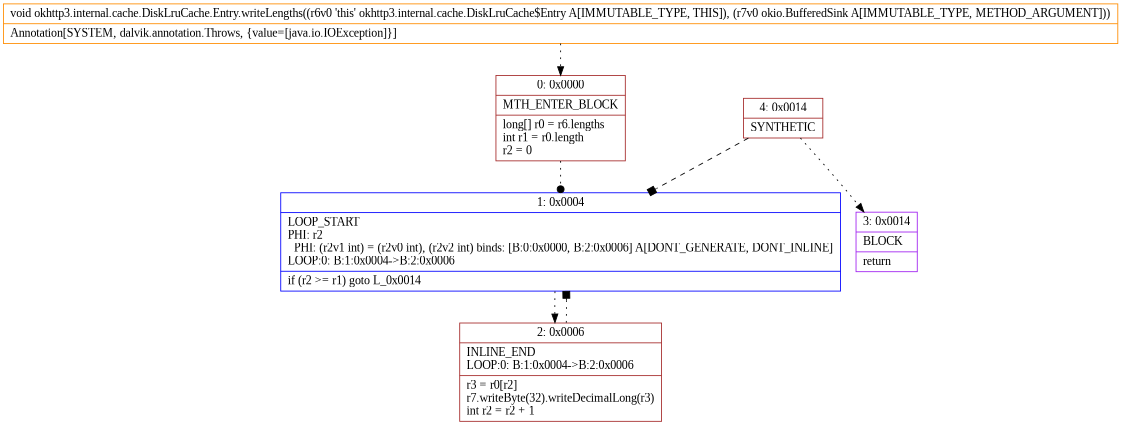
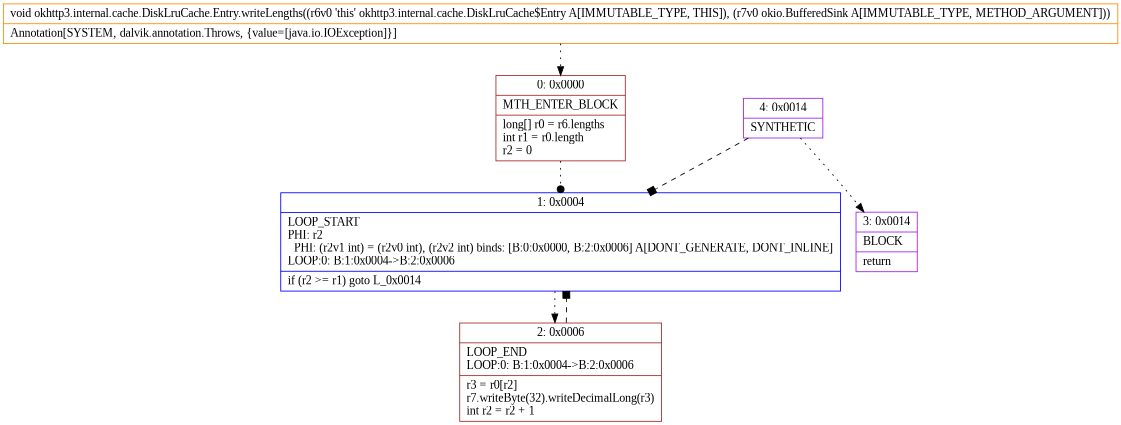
node "4: 0x0014": color brown -> purple
edge "2: 0x0006" -> "1: 0x0004": style dotted -> dashed
node "2: 0x0006": text "INLINE_END" -> "LOOP_END"
